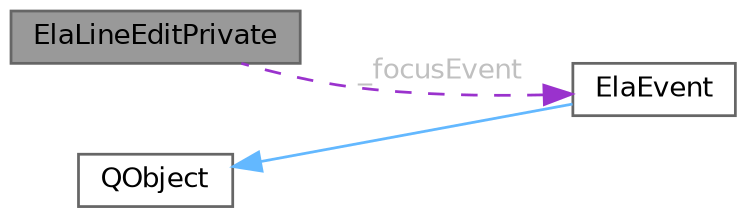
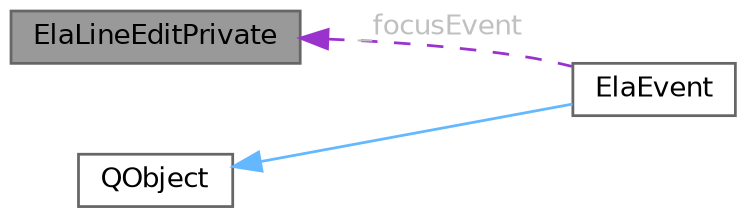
edge "ElaLineEditPrivate" -> "ElaEvent": reversed
